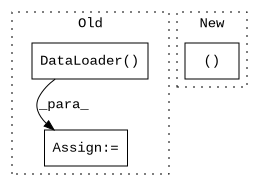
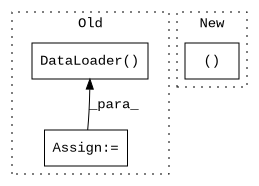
edge "DataLoader()" -> "Assign:=": reversed
